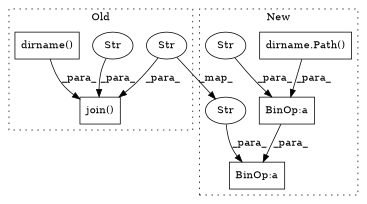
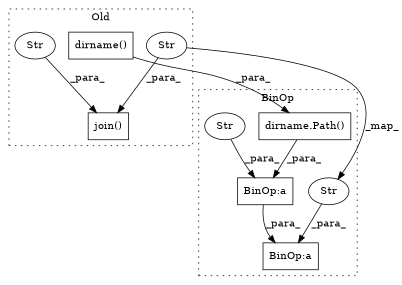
cluster "New": label "New" -> "BinOp"
edge "dirname()" -> "join()": now "dirname()" -> "dirname.Path()"
